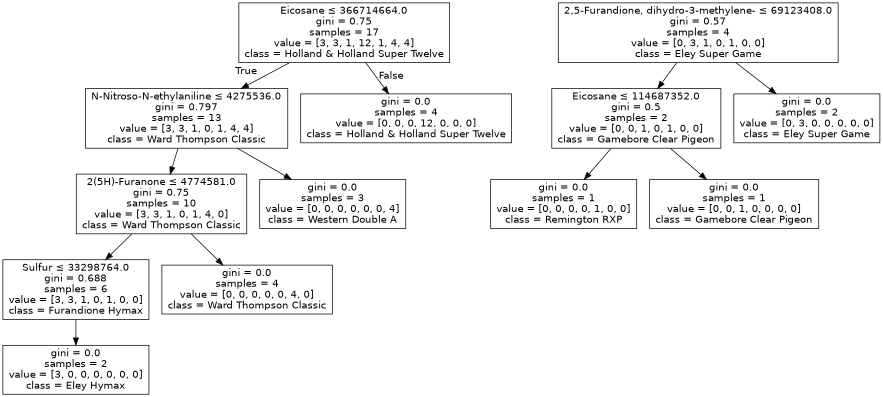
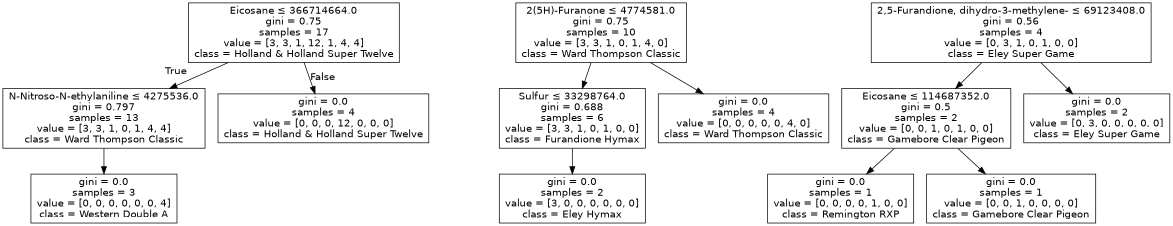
node "2,5-Furandione, dihydro-3-methylene- ≤ 69123408.0": text "gini = 0.57" -> "gini = 0.56"
edge "N-Nitroso-N-ethylaniline ≤ 4275536.0" -> "2(5H)-Furanone ≤ 4774581.0": removed
